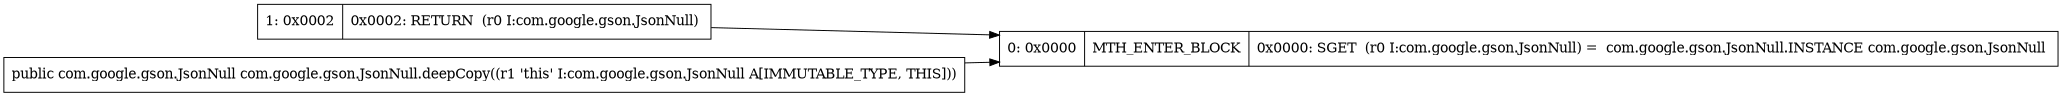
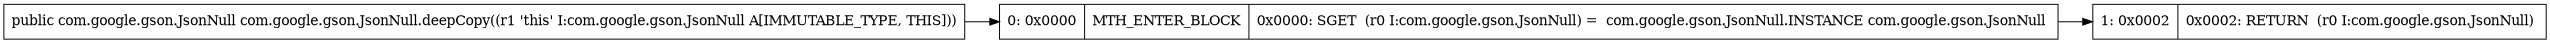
edge "1: 0x0002" -> "0: 0x0000": reversed
